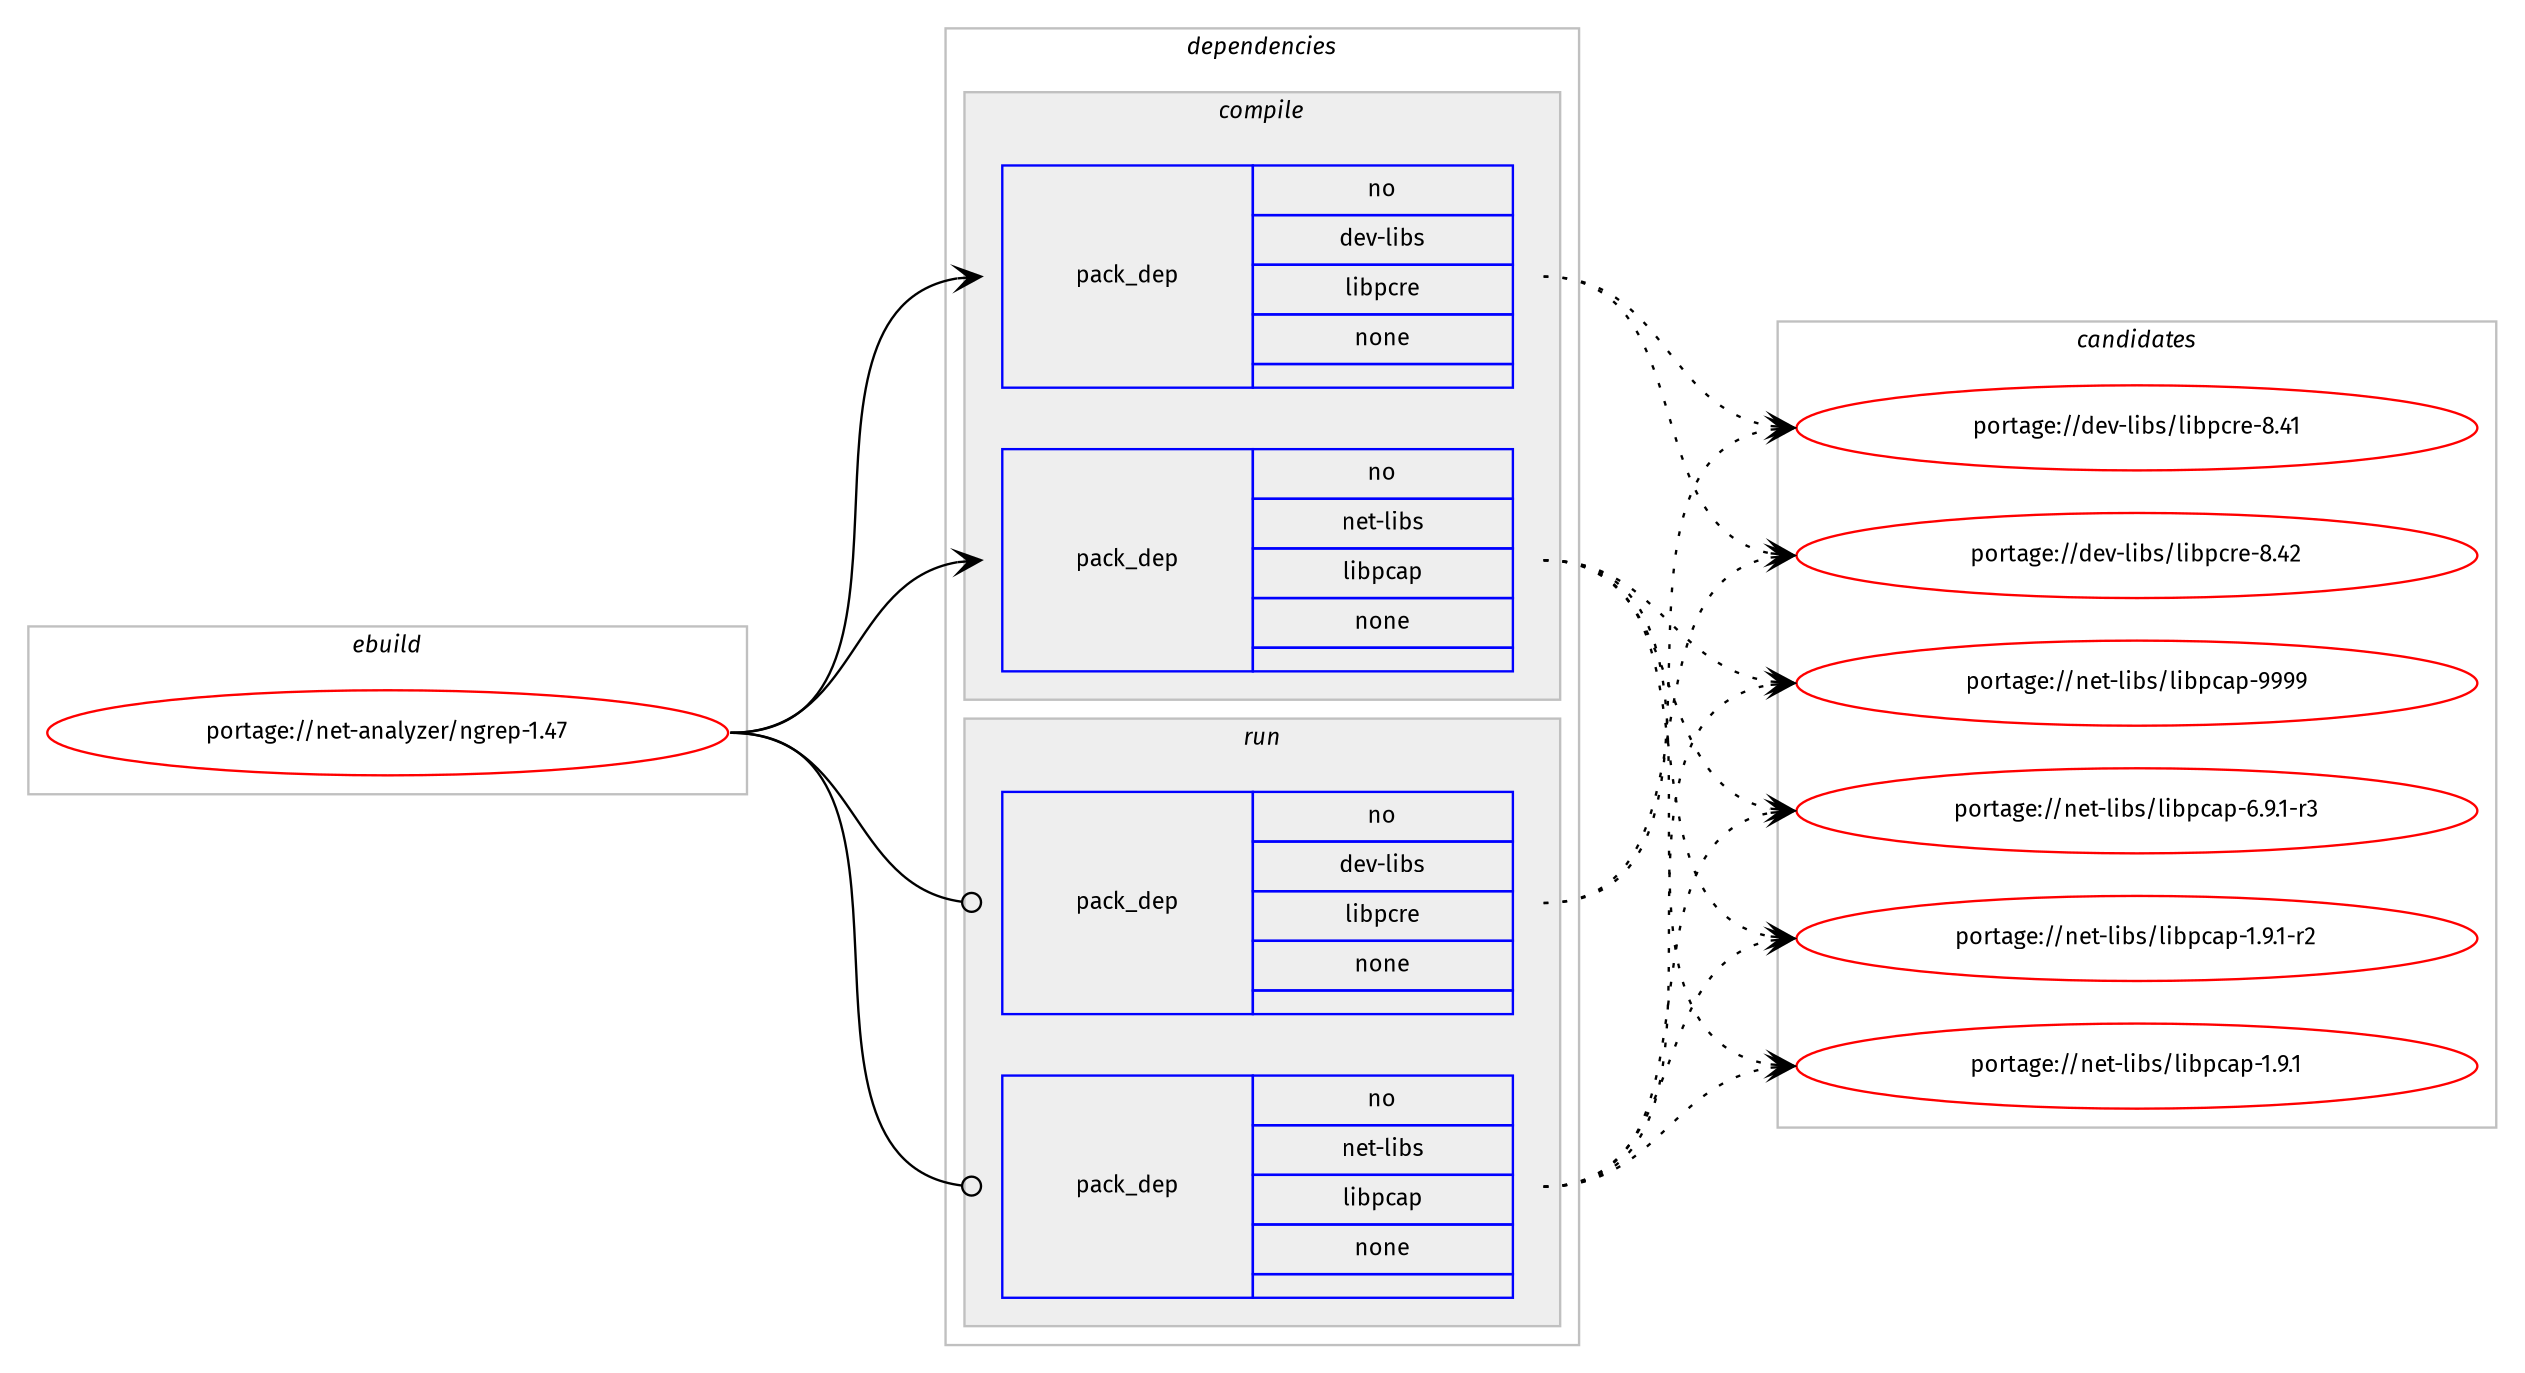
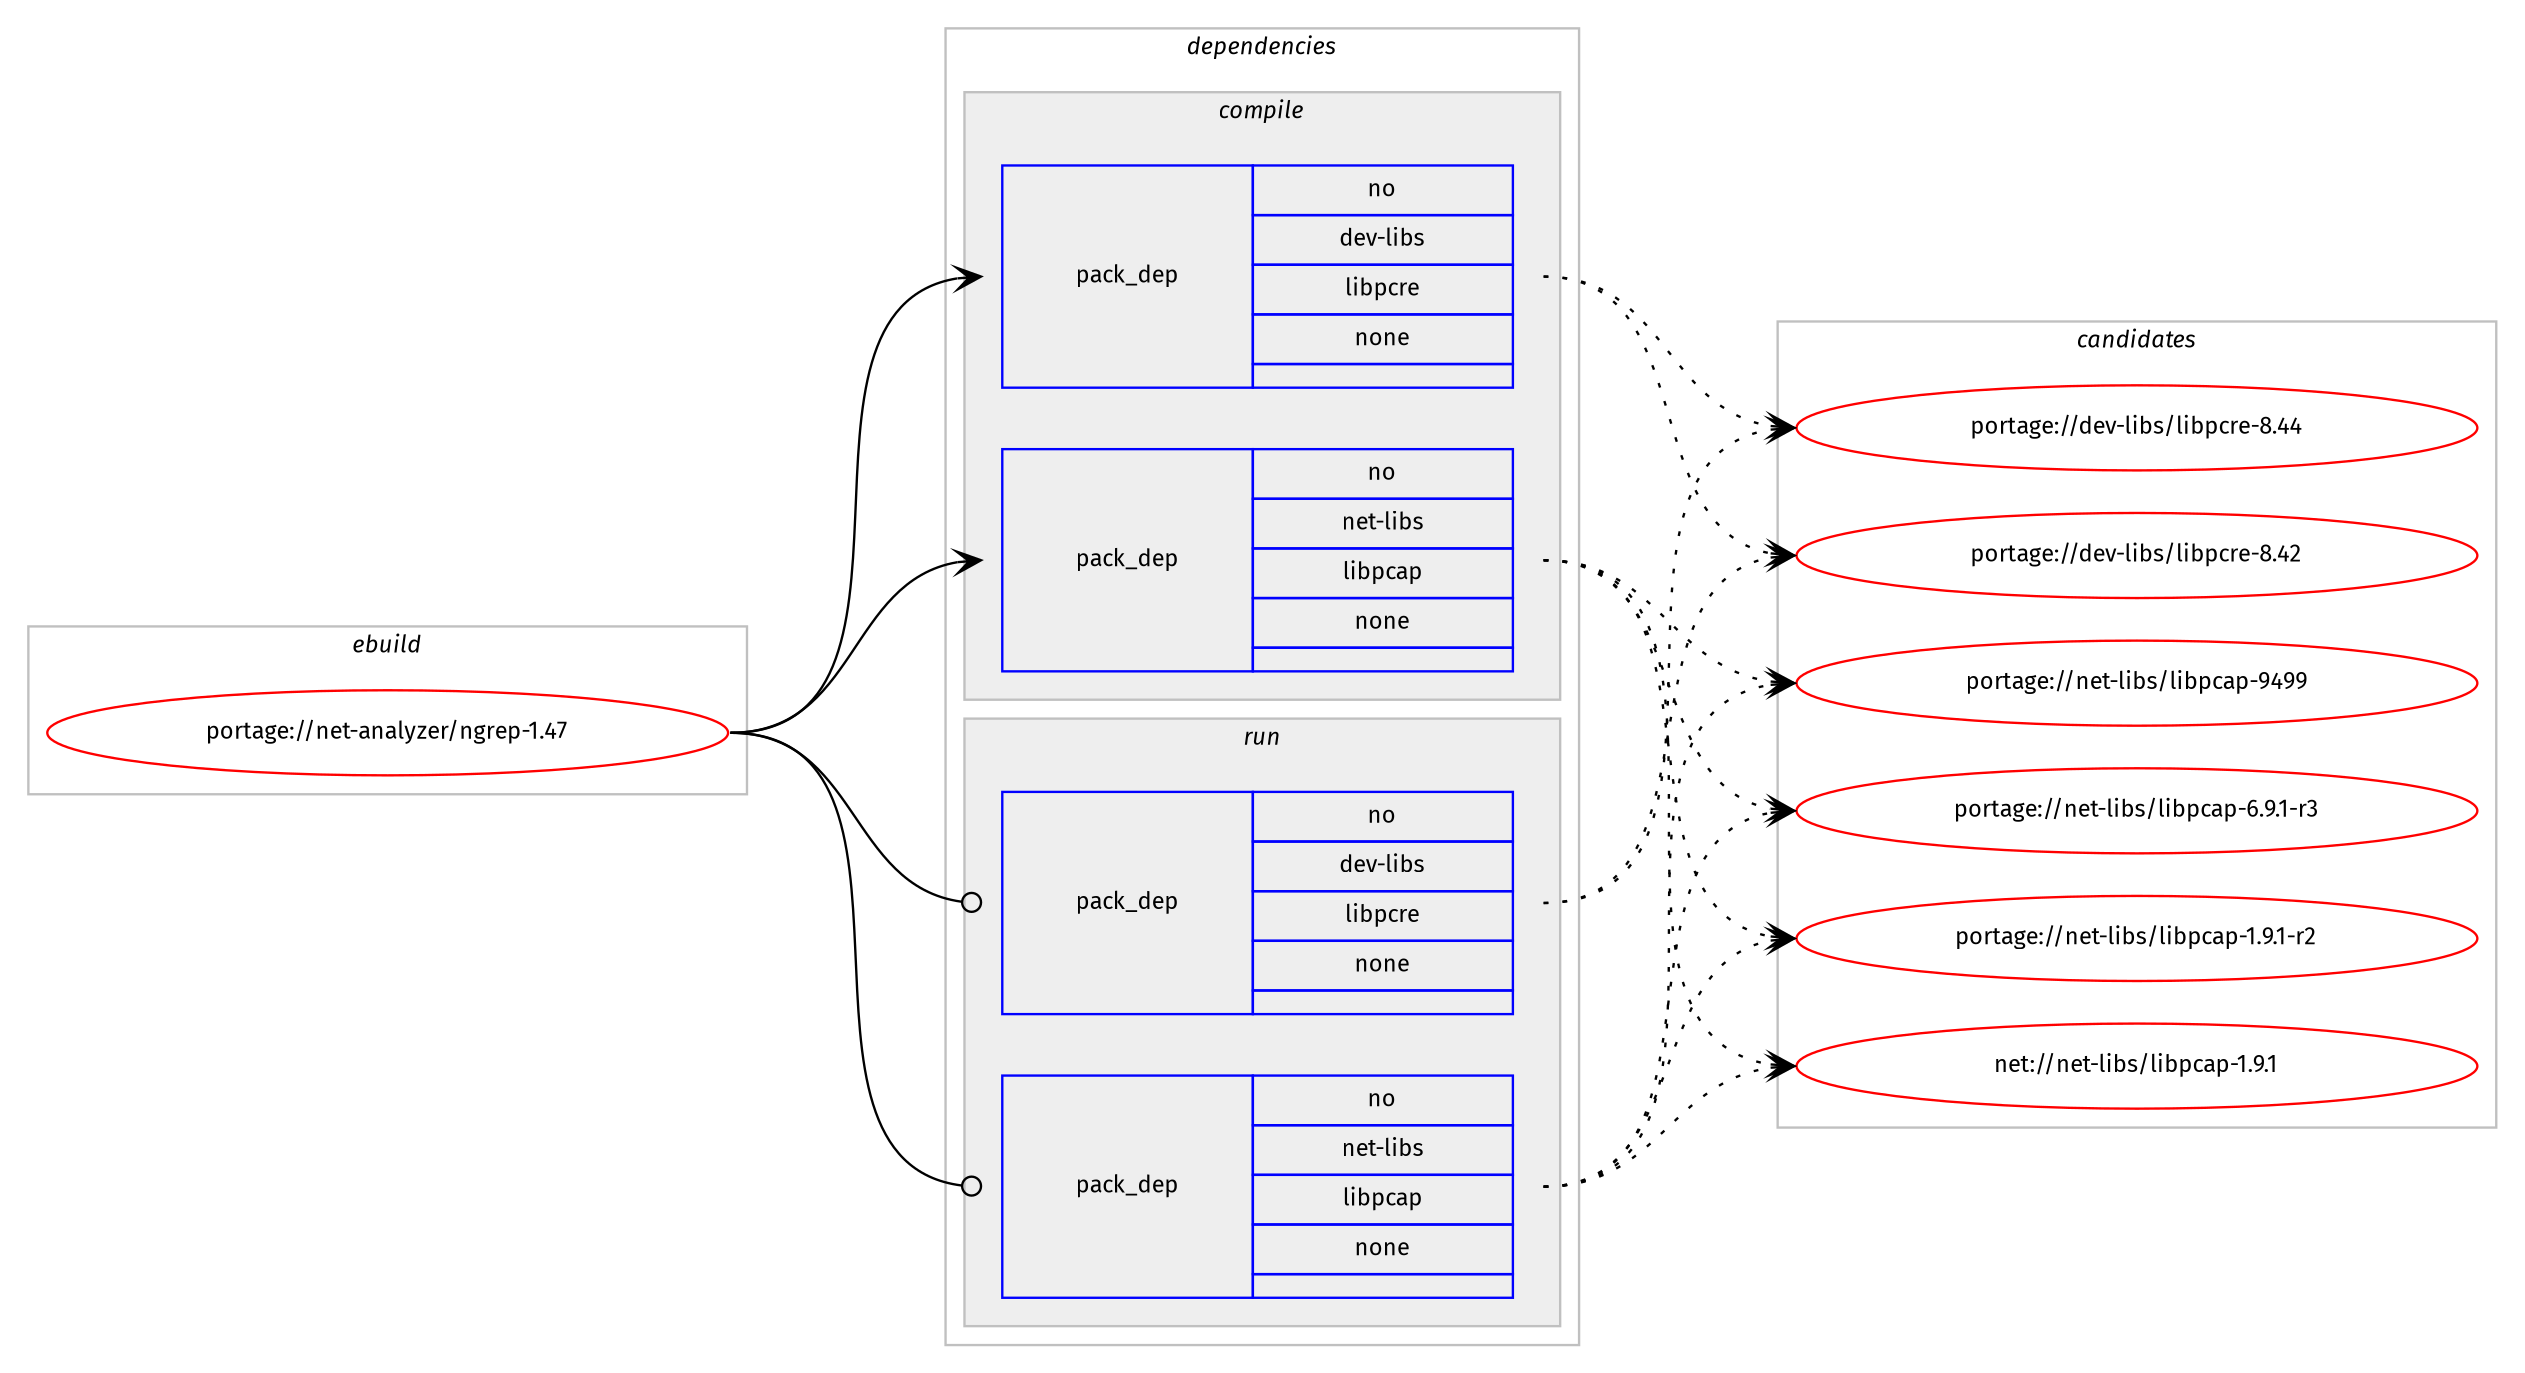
node "portage://dev-libs/libpcre-8.41": label "portage://dev-libs/libpcre-8.41" -> "portage://dev-libs/libpcre-8.44"
node "portage://net-libs/libpcap-9999": label "portage://net-libs/libpcap-9999" -> "portage://net-libs/libpcap-9499"
node "portage://net-libs/libpcap-1.9.1": label "portage://net-libs/libpcap-1.9.1" -> "net://net-libs/libpcap-1.9.1"
